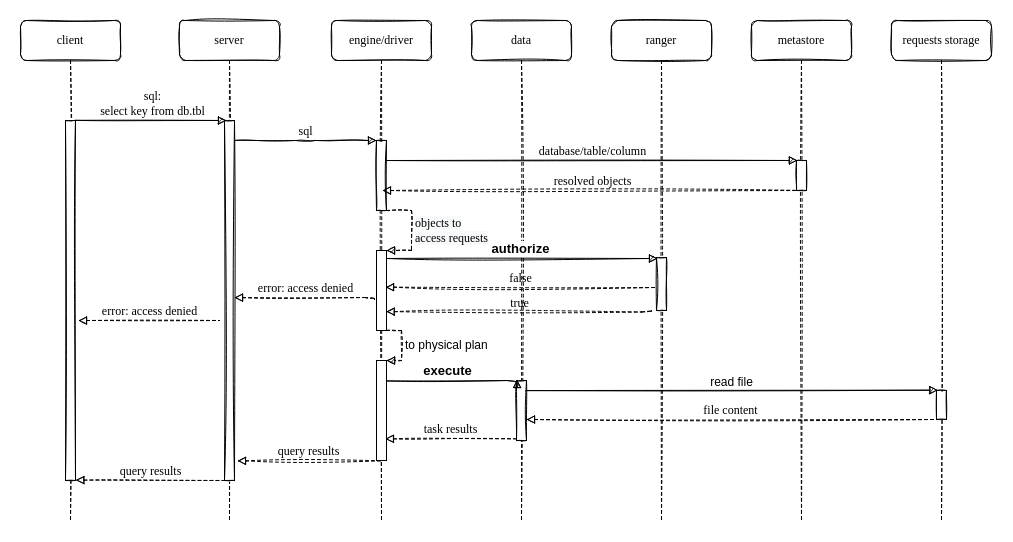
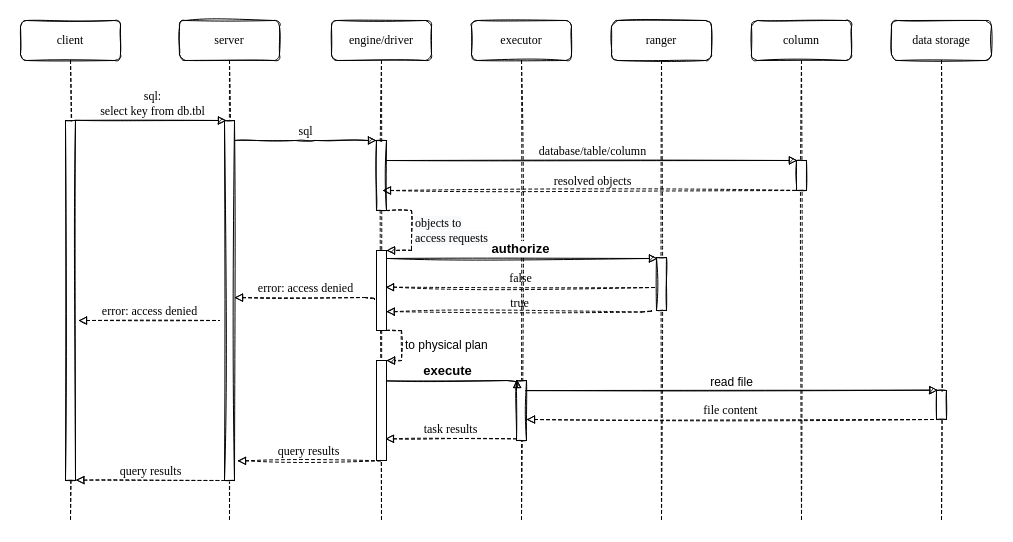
node "data": label "data" -> "executor"
node "metastore": label "metastore" -> "column"
node "requests storage": label "requests storage" -> "data storage"
